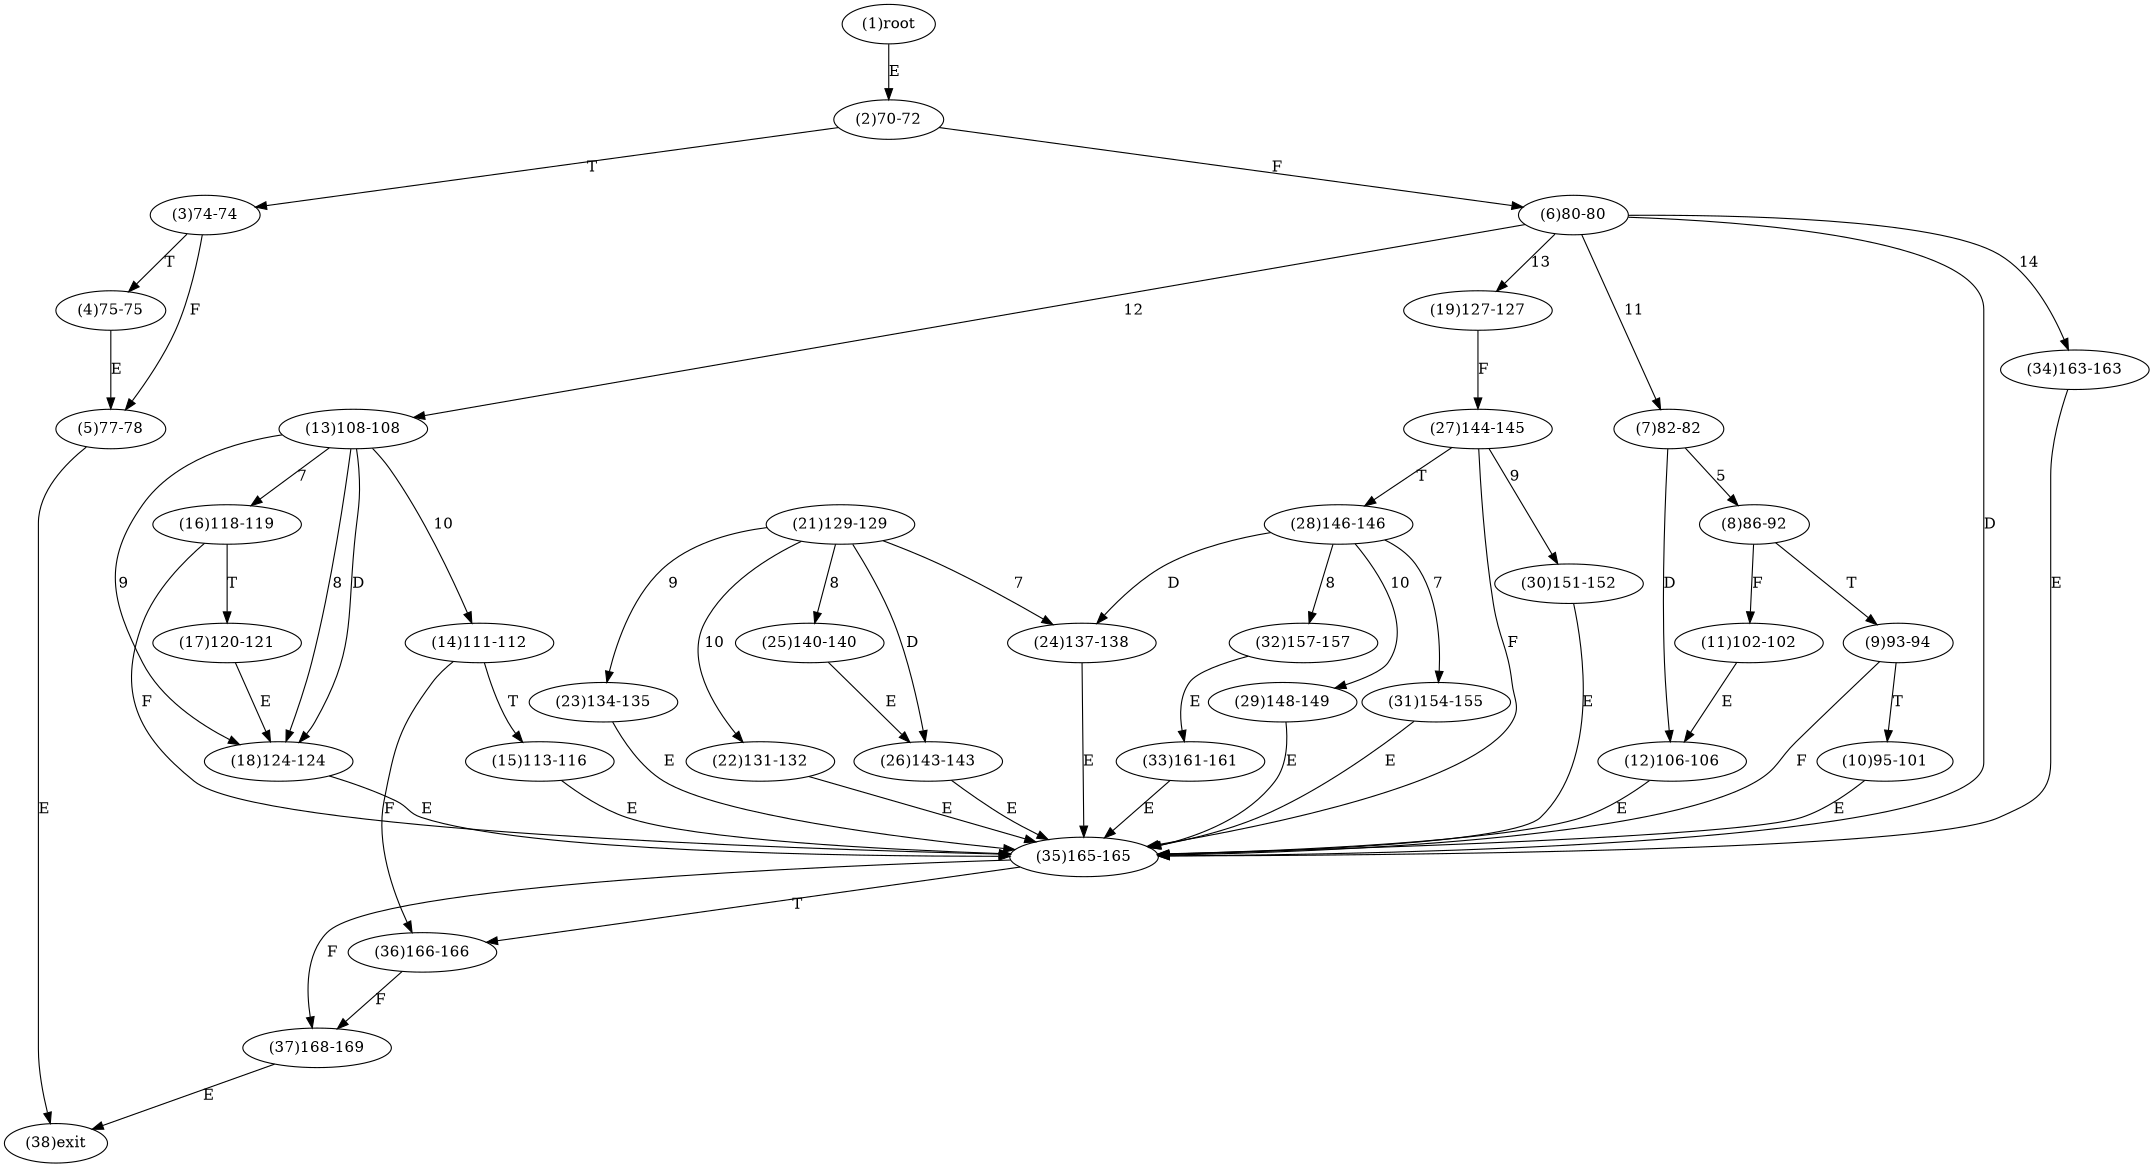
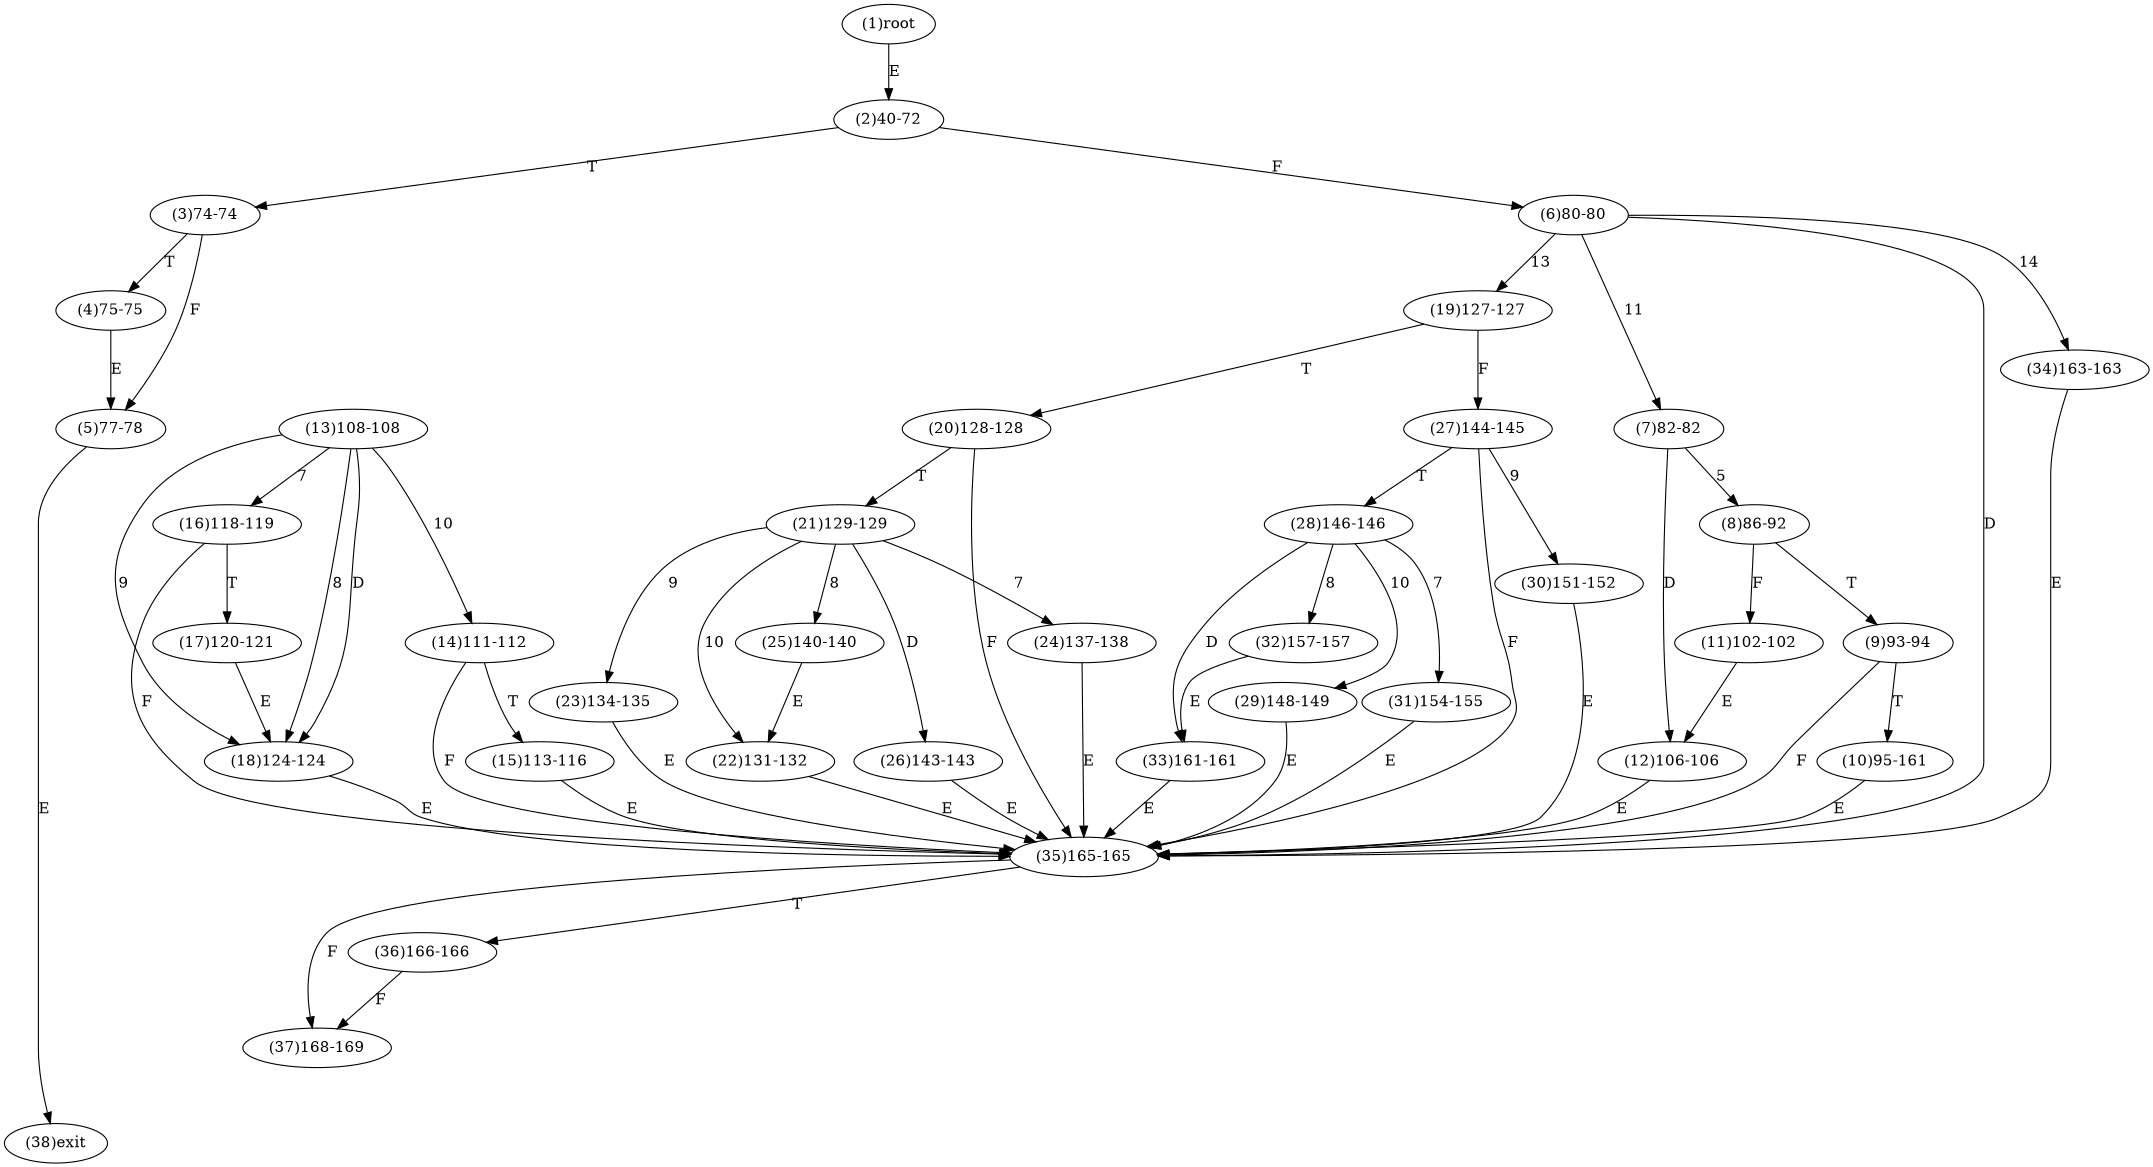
node "(2)70-72": label "(2)70-72" -> "(2)40-72"
edge "(6)80-80" -> "(13)108-108": removed, label "12"
node "(20)128-128": added
edge "(28)146-146" -> "(24)137-138": now "(28)146-146" -> "(33)161-161"
edge "(25)140-140" -> "(26)143-143": now "(25)140-140" -> "(22)131-132"
node "(10)95-101": label "(10)95-101" -> "(10)95-161"
edge "(14)111-112" -> "(36)166-166": now "(14)111-112" -> "(35)165-165"
edge "(37)168-169" -> "(38)exit": removed, label "E"
